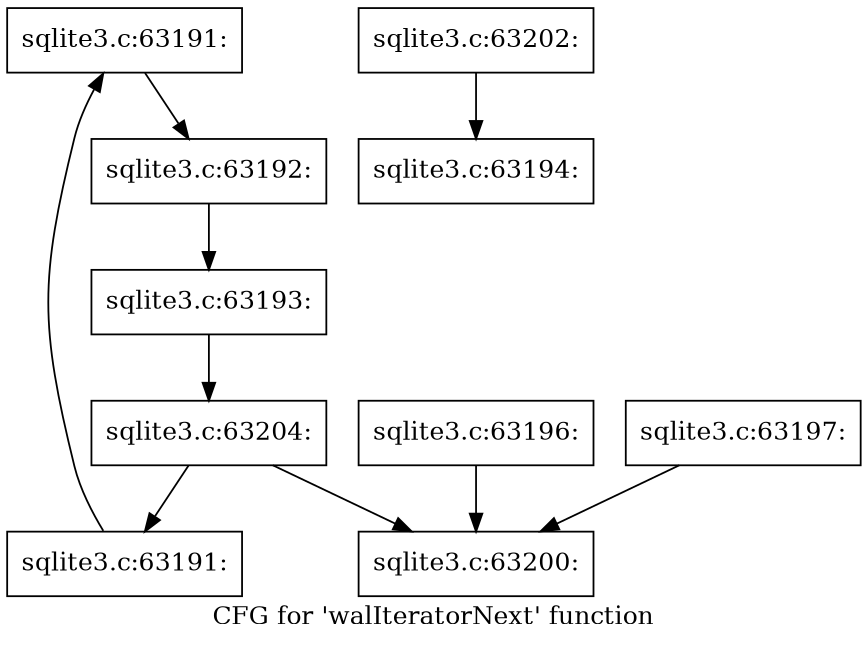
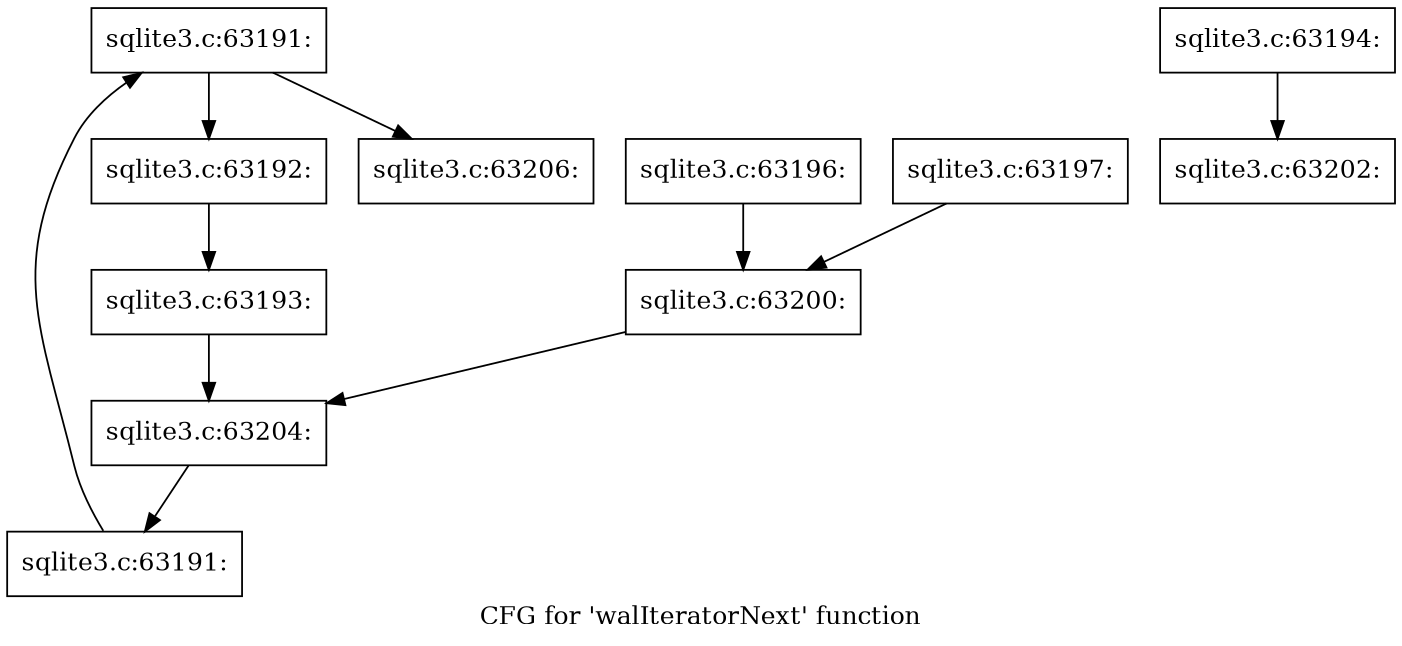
edge "sqlite3.c:63202:" -> "sqlite3.c:63194:": reversed
node "sqlite3.c:63206:": added
edge "sqlite3.c:63204:" -> "sqlite3.c:63200:": reversed
